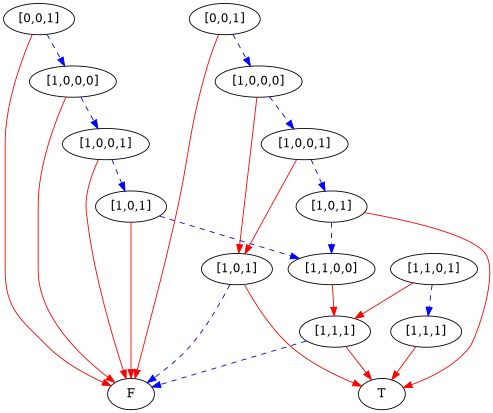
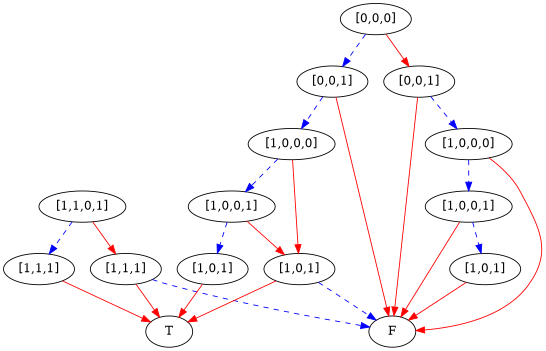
node "[0,0,0]": added
node "[1,1,0,0]": removed
